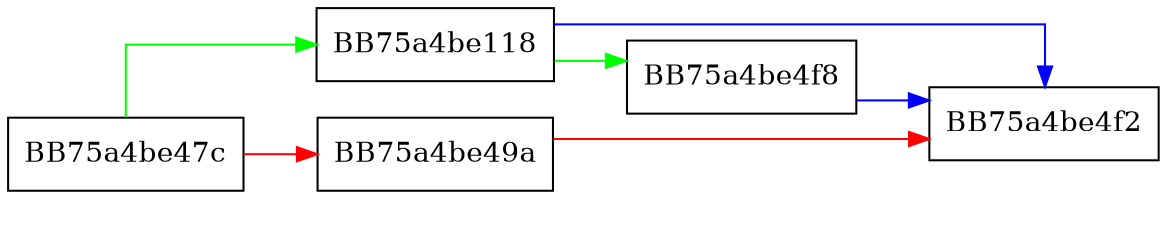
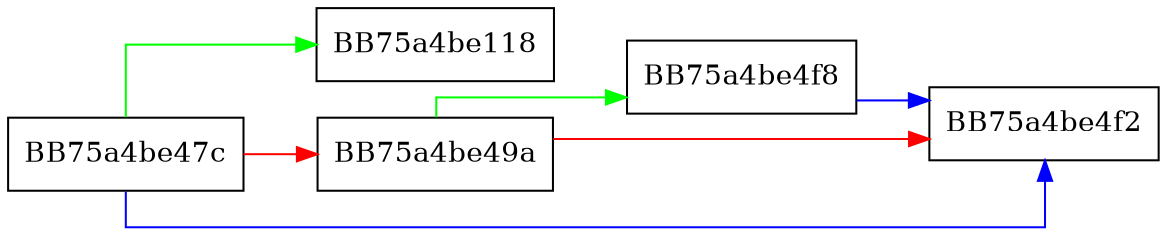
edge "BB75a4be118" -> "BB75a4be4f2": now "BB75a4be47c" -> "BB75a4be4f2"
edge "BB75a4be118" -> "BB75a4be4f8": now "BB75a4be49a" -> "BB75a4be4f8"
